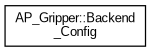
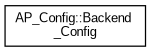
node "AP_Gripper::Backend _Config": label "AP_Gripper::Backend _Config" -> "AP_Config::Backend _Config"
